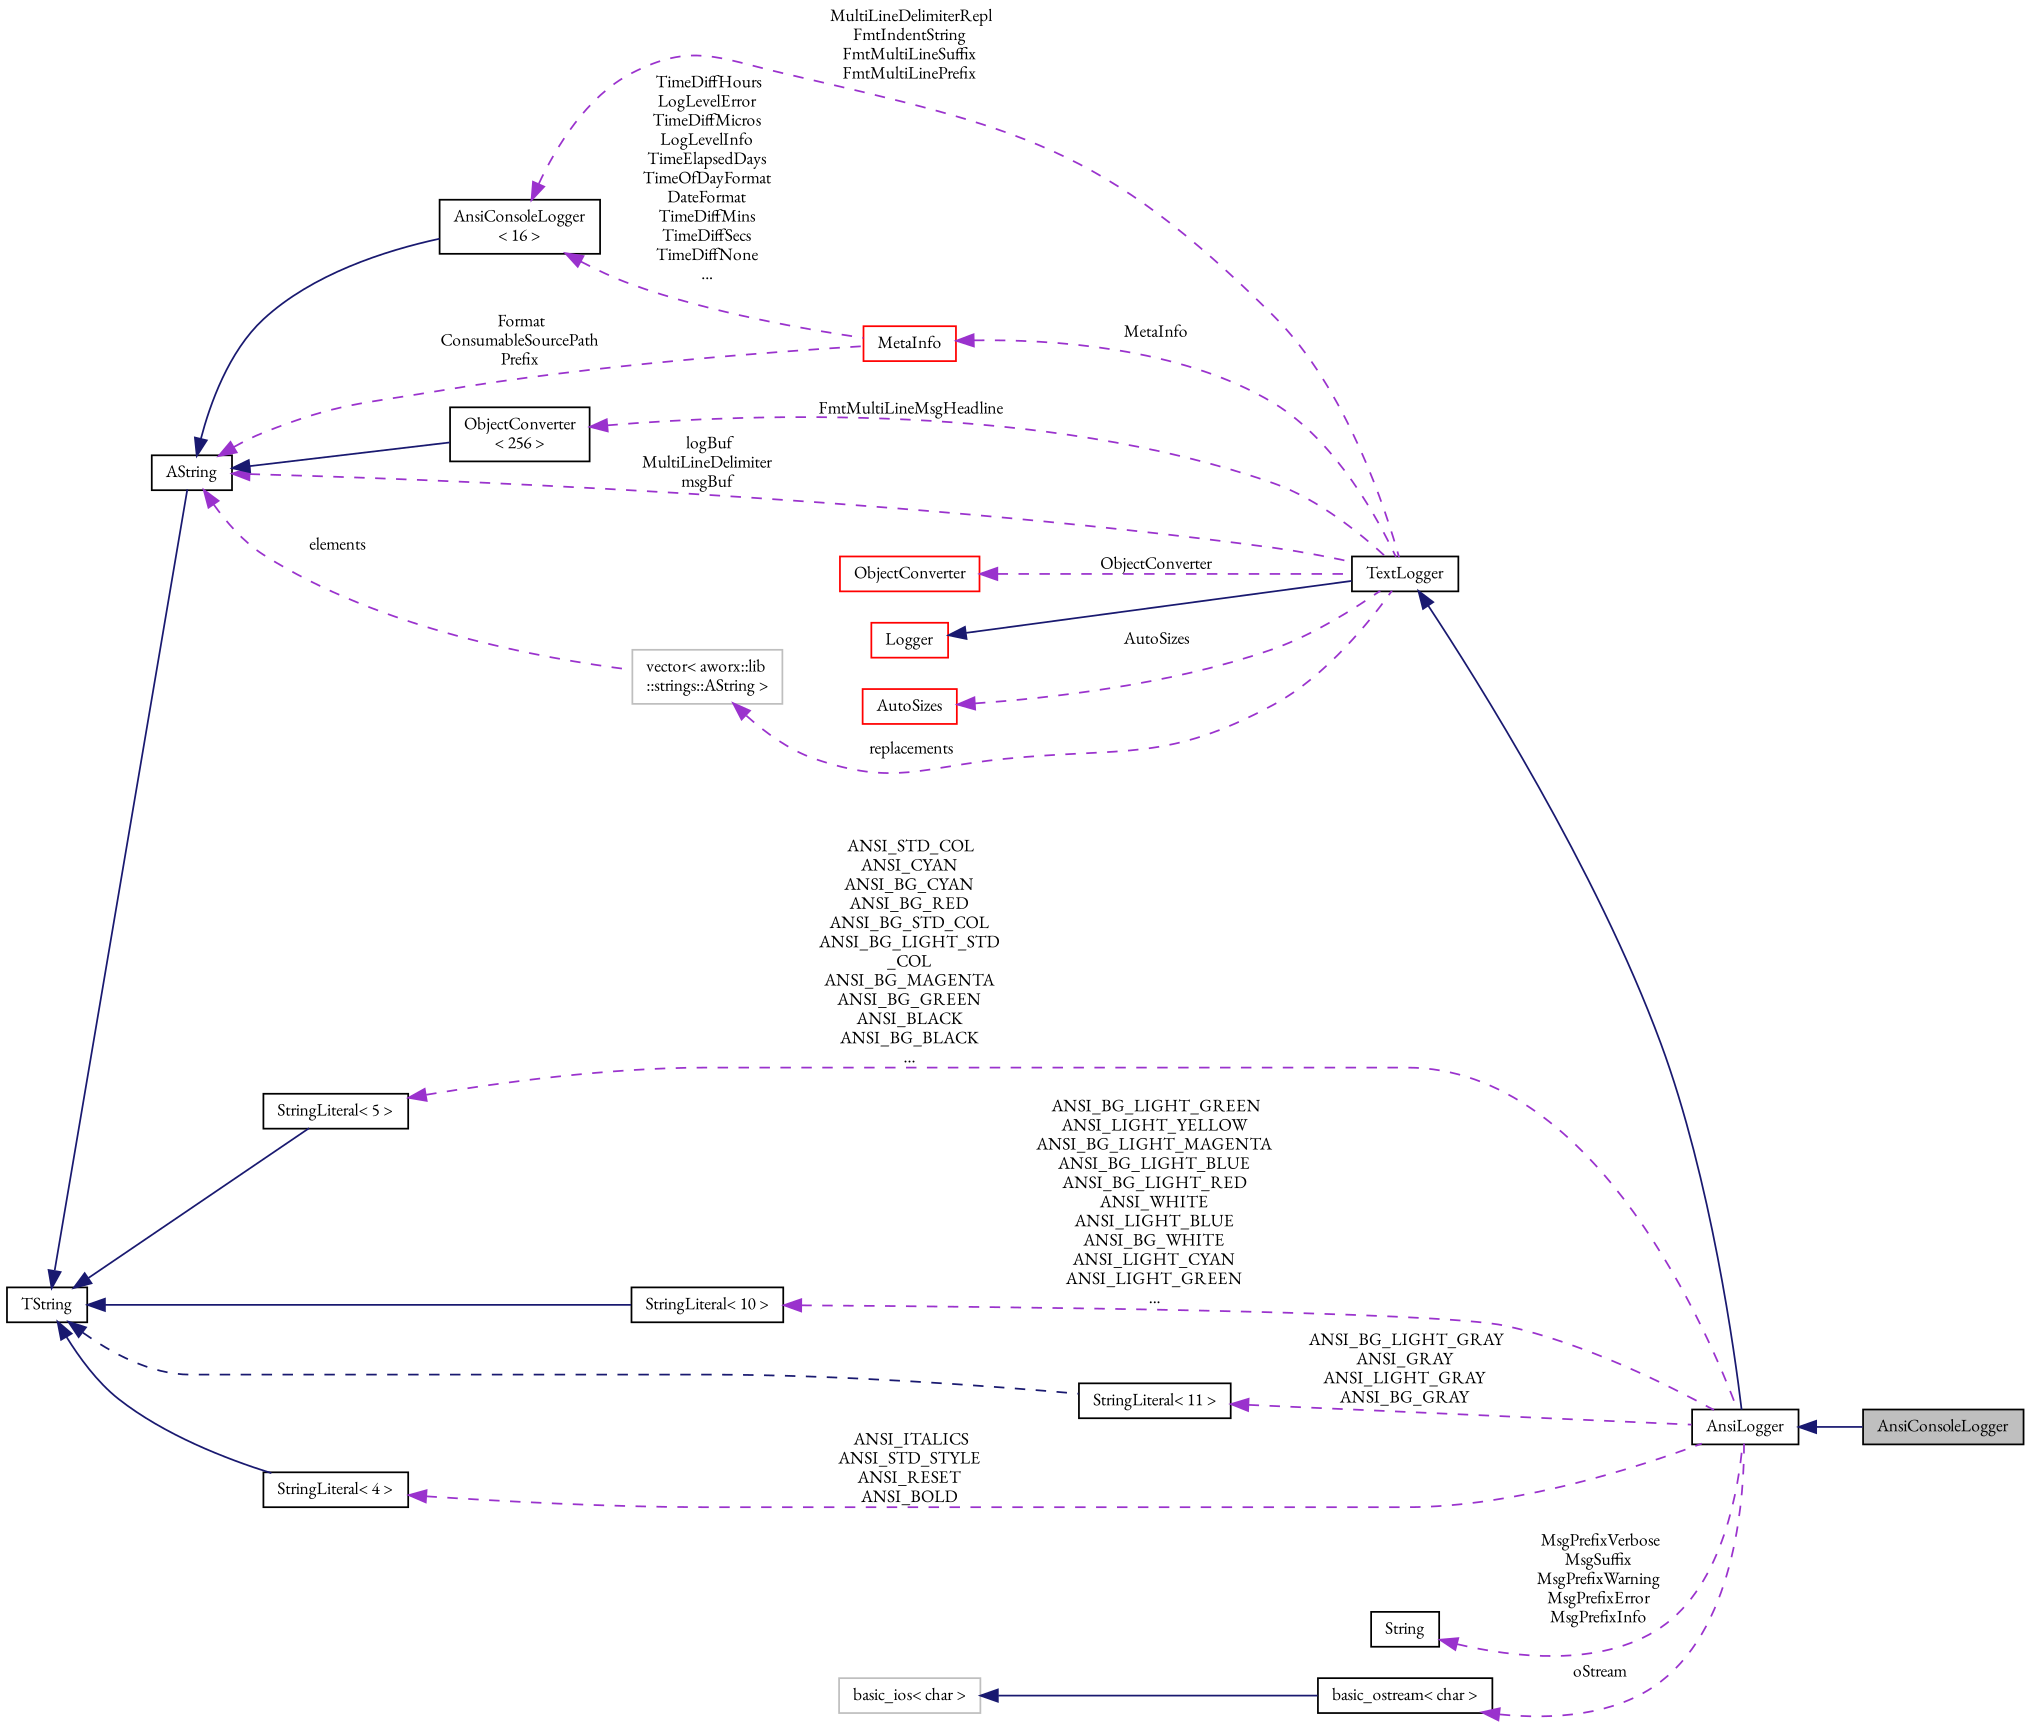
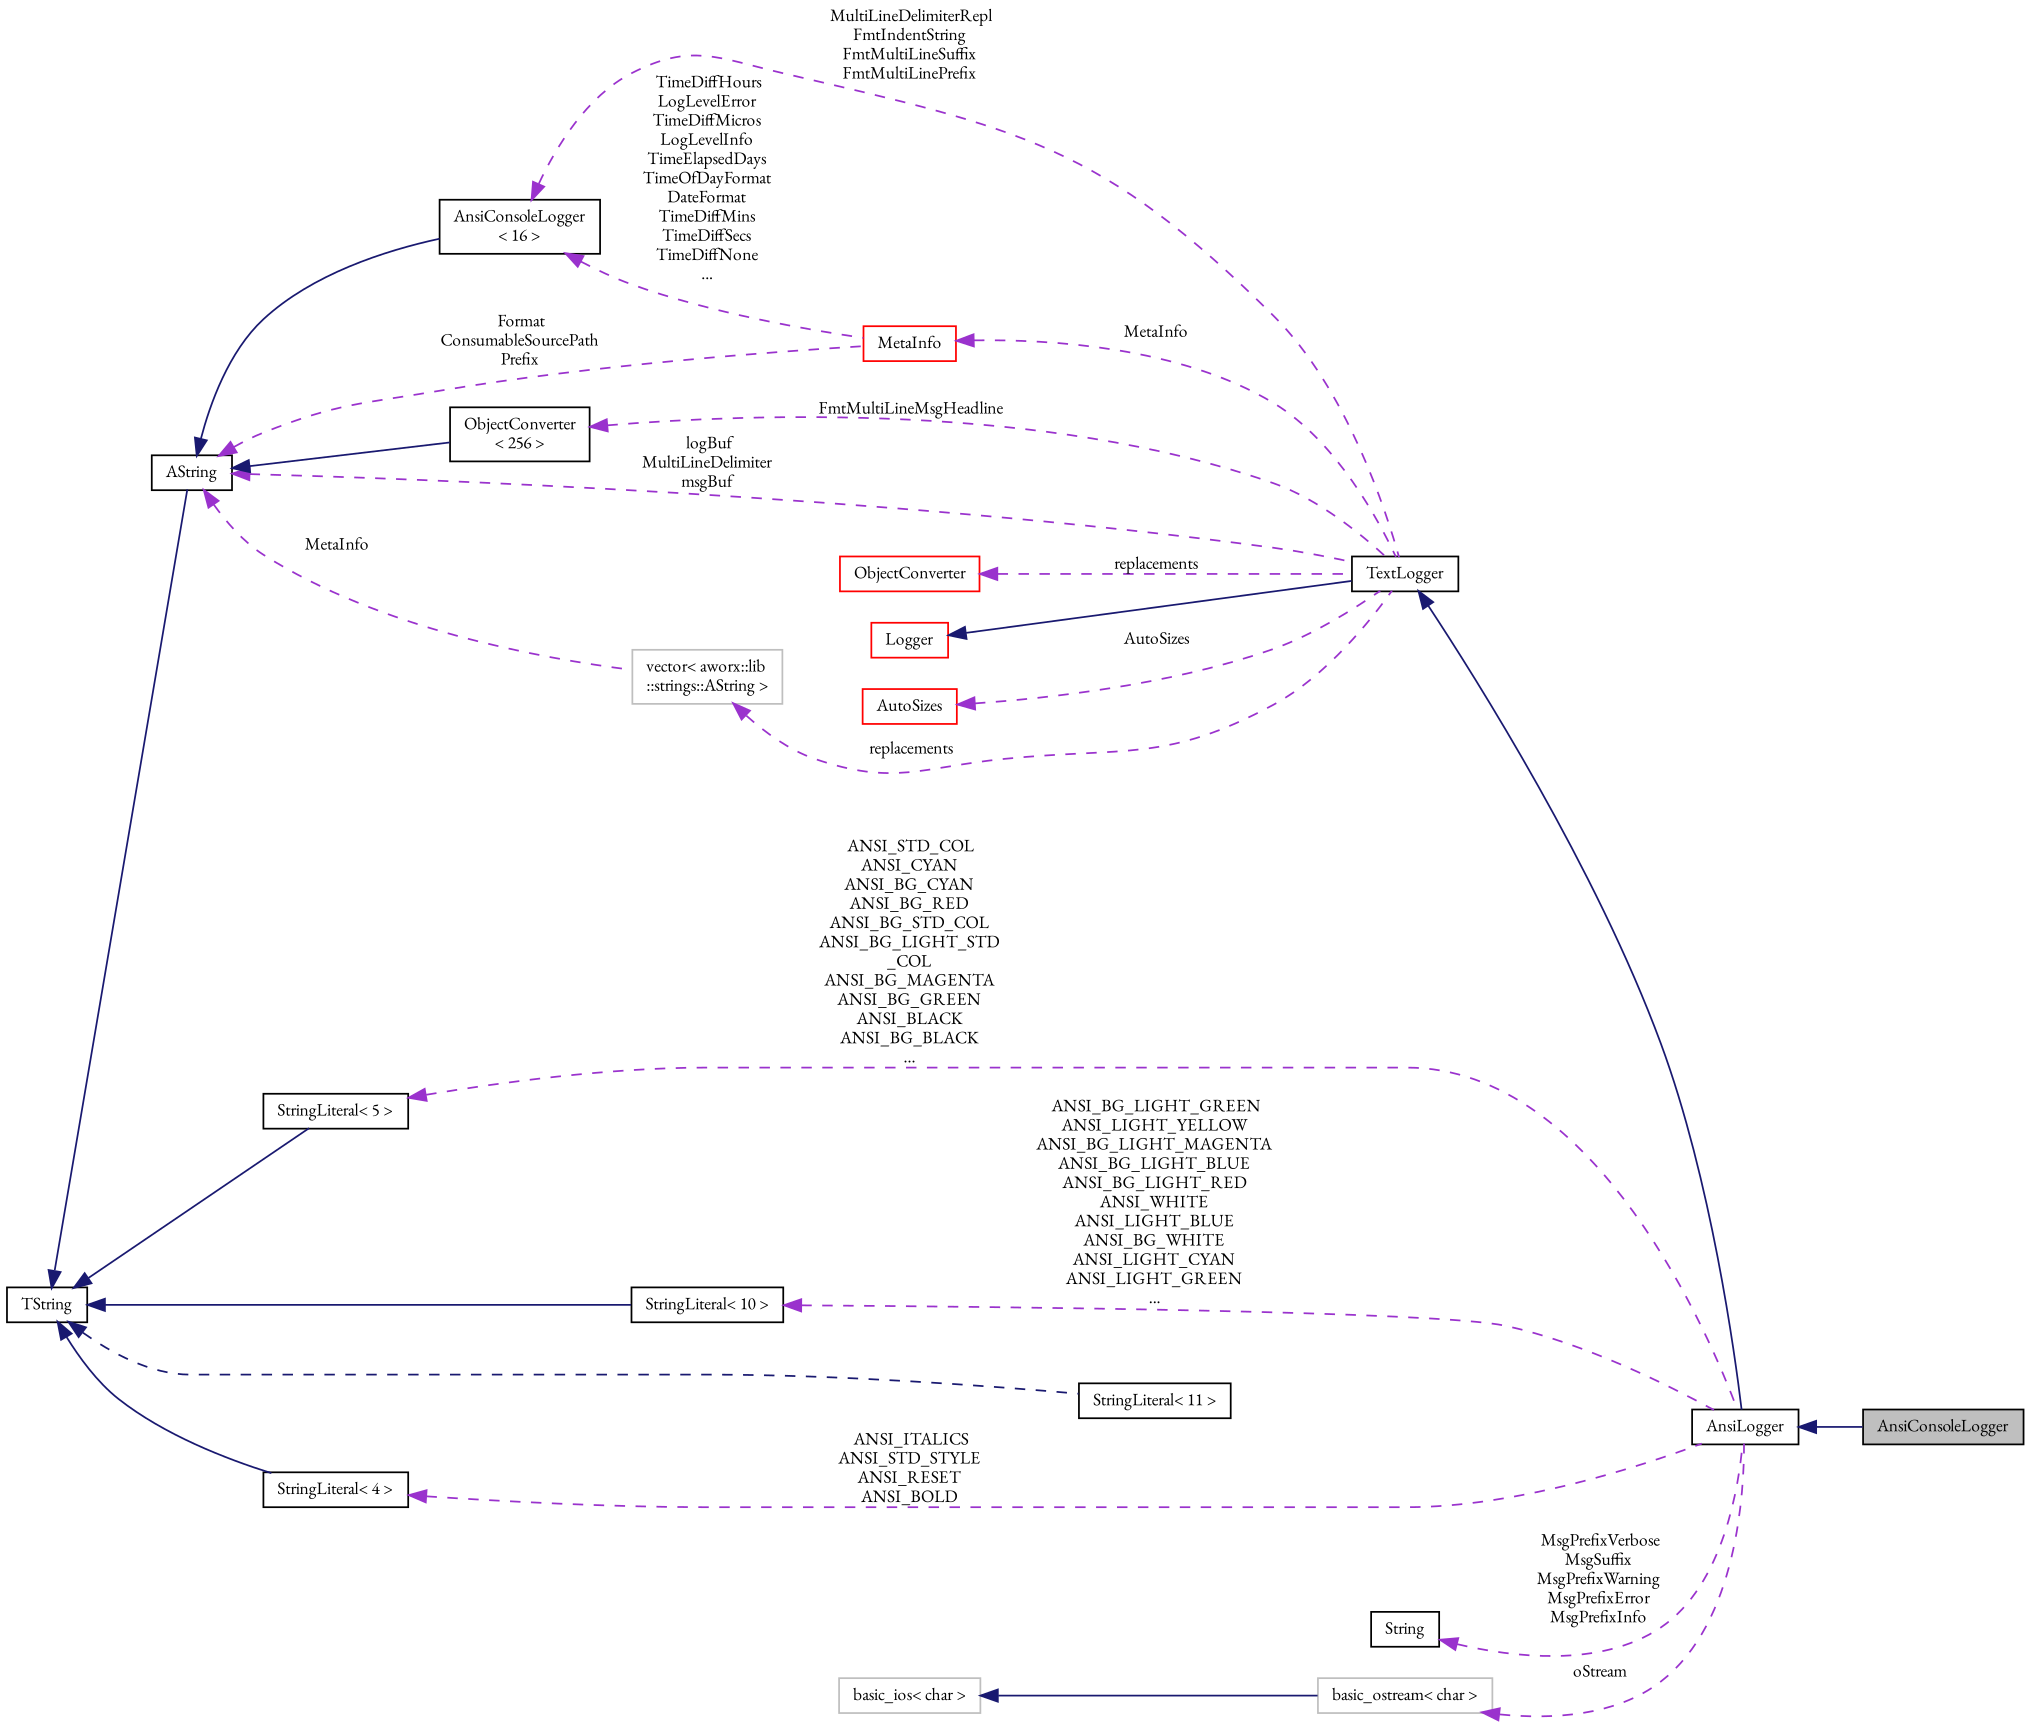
edge "vector< aworx::lib ::strings::AString >" -> "AString": label " elements" -> " MetaInfo"
edge "TextLogger" -> "ObjectConverter": label " ObjectConverter" -> " replacements"
edge "AnsiLogger" -> "StringLiteral< 11 >": removed, label "ANSI_BG_LIGHT_GRAY ANSI_GRAY ANSI_LIGHT_GRAY ANSI_BG_GRAY"
node "basic_ostream< char >": color black -> grey75
